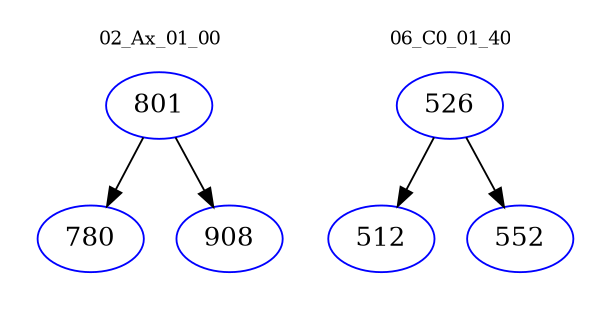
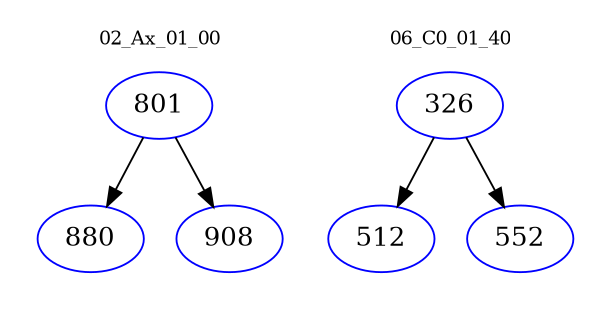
node "526": label "526" -> "326"
node "780": label "780" -> "880"
